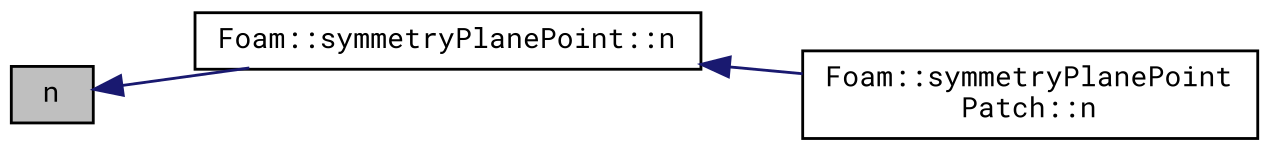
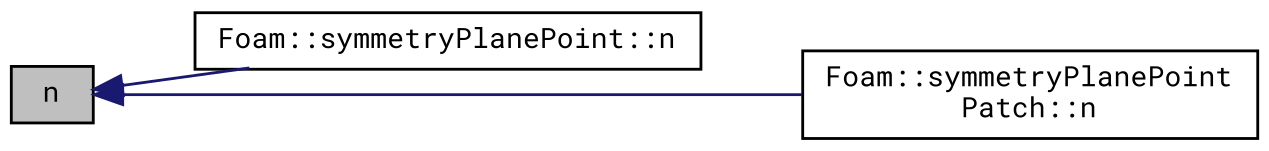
edge "Foam::symmetryPlanePoint Patch::n" -> "Foam::symmetryPlanePoint::n": now "Foam::symmetryPlanePoint Patch::n" -> "n"
